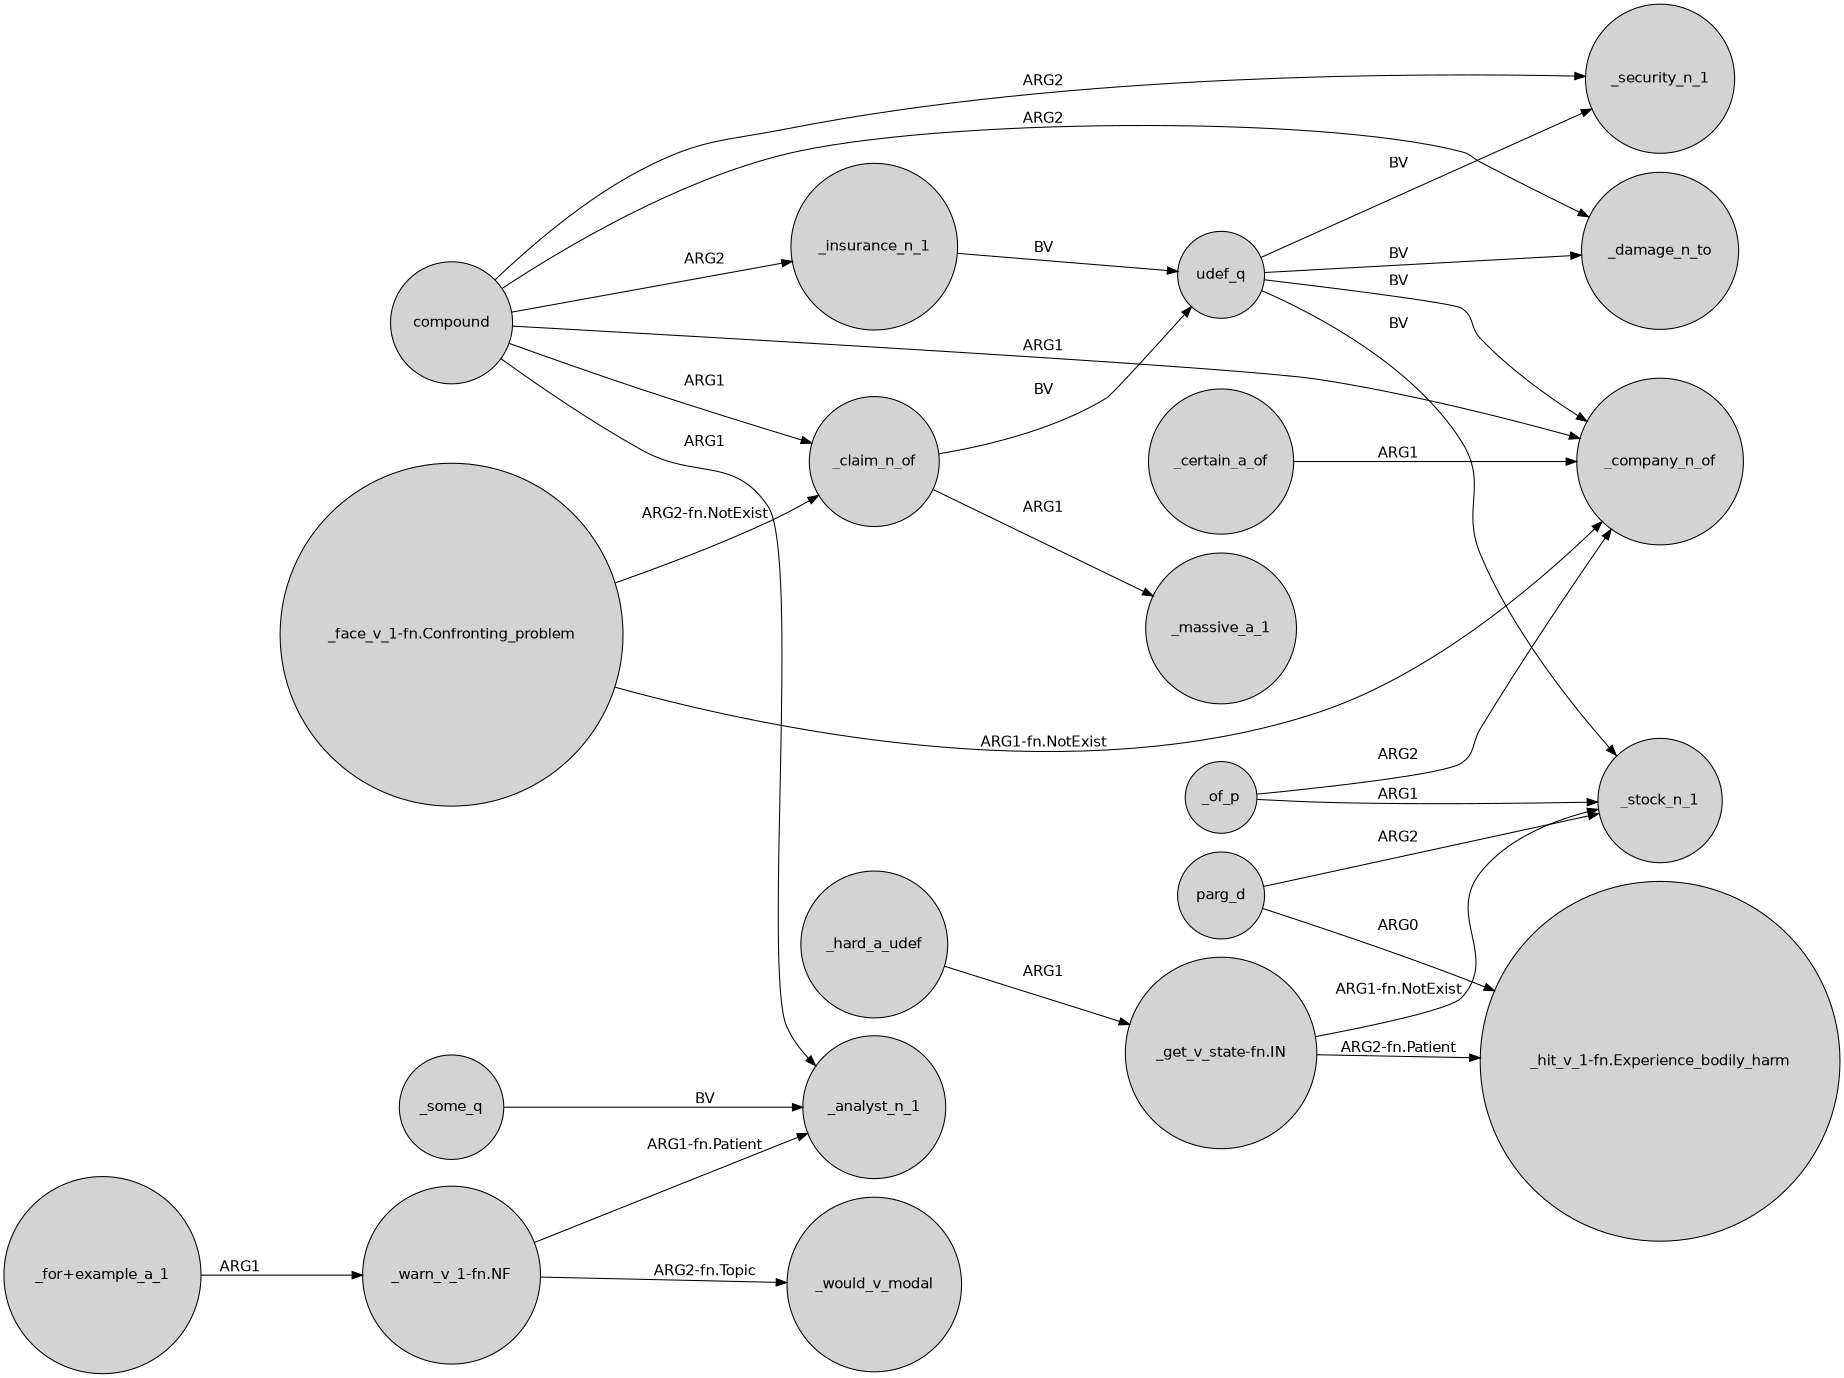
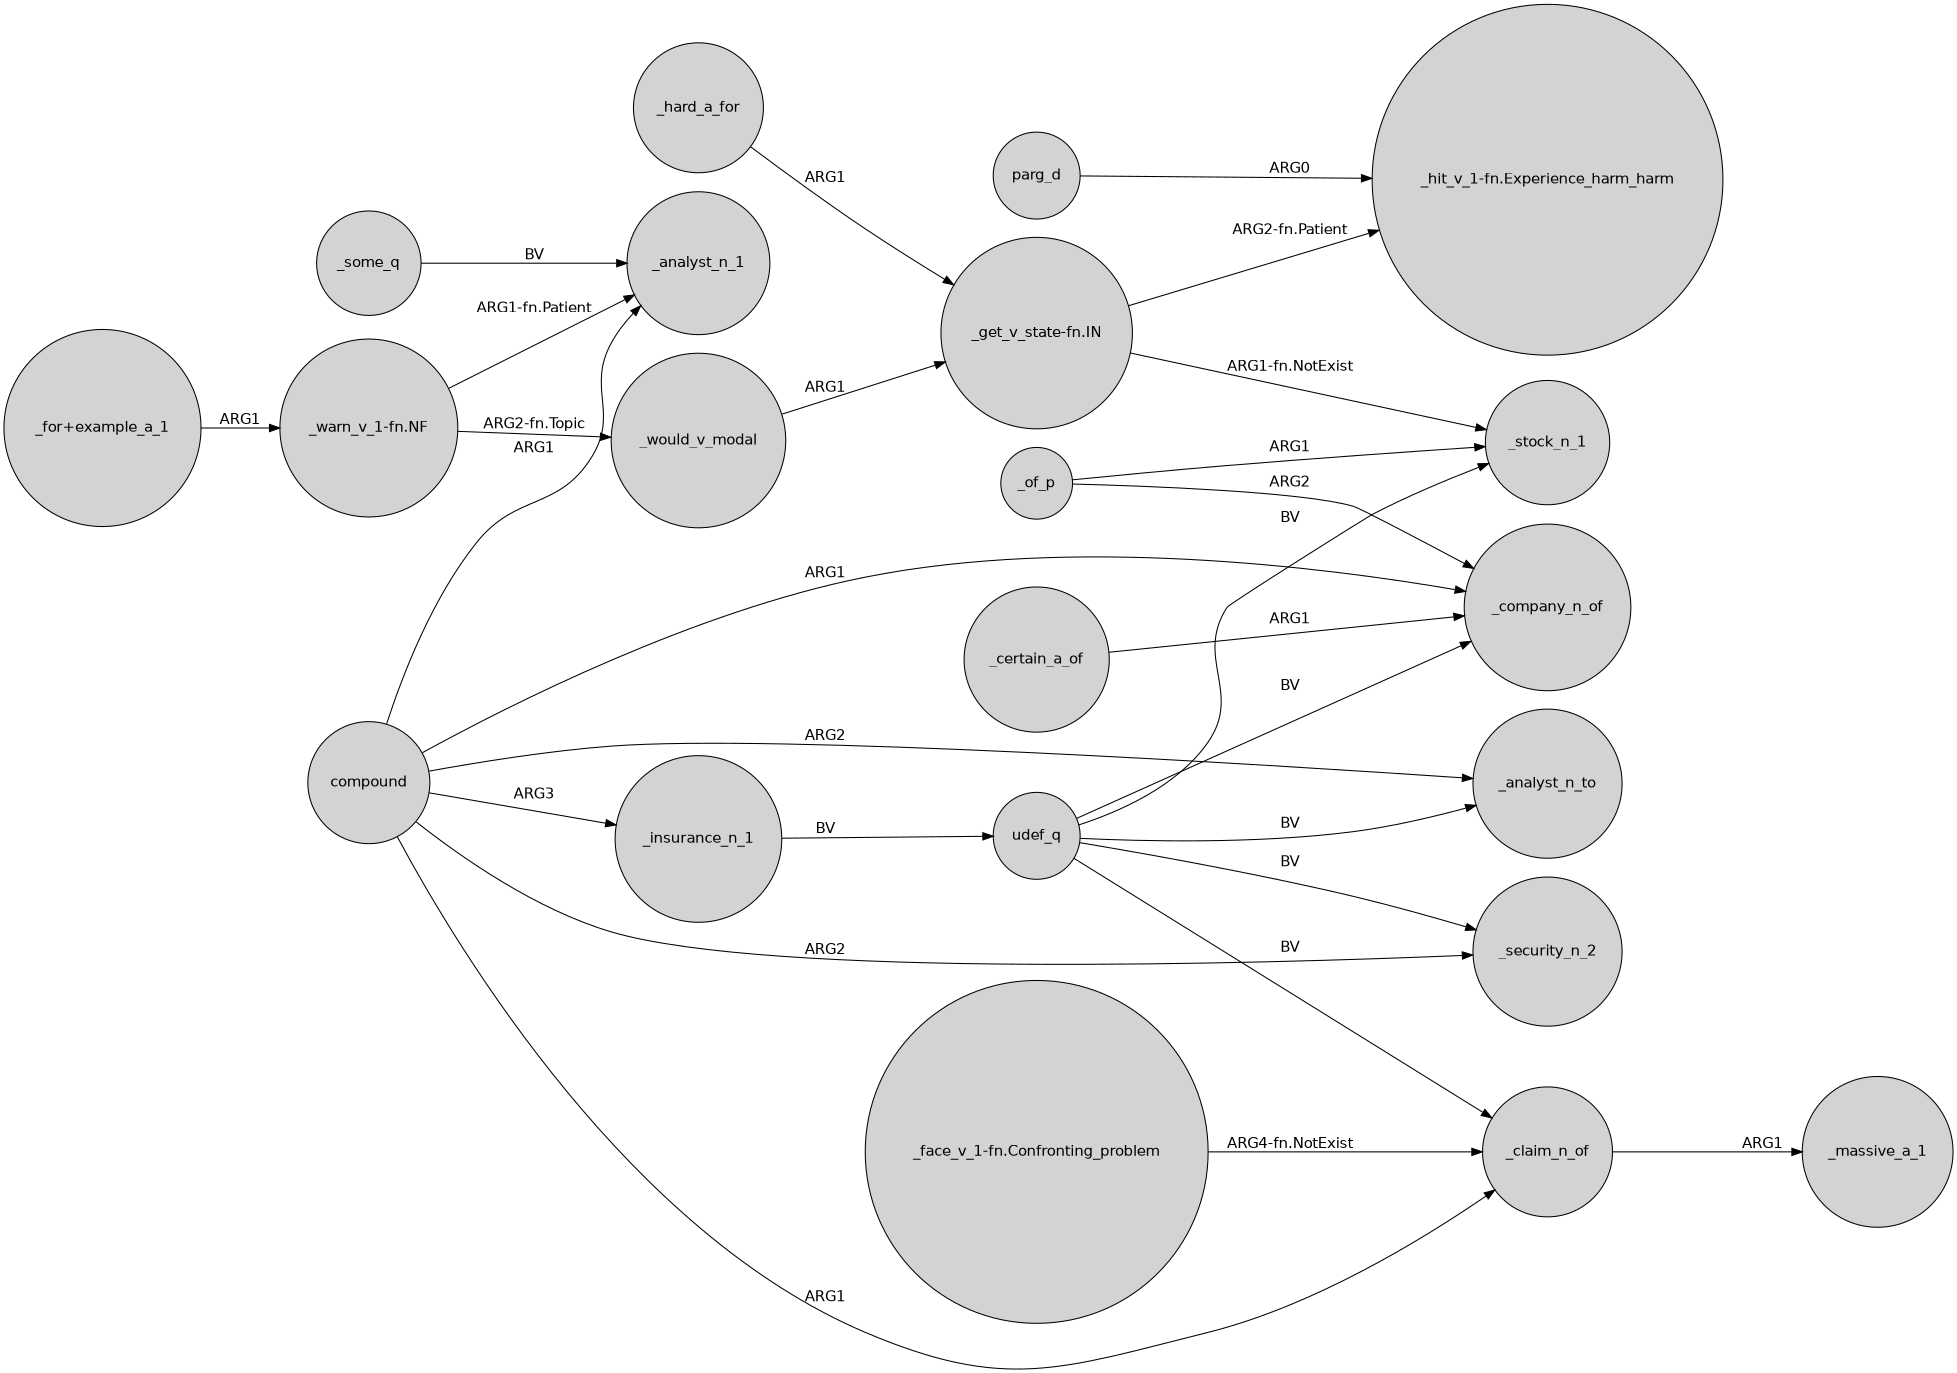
node "_security_n_1": label "_security_n_1" -> "_security_n_2"
node "_damage_n_to": label "_damage_n_to" -> "_analyst_n_to"
edge "compound" -> "_insurance_n_1": label "ARG2" -> "ARG3"
edge "_would_v_modal" -> "_get_v_state-fn.IN": added, label "ARG1"
edge "_claim_n_of" -> "udef_q": reversed
edge "_face_v_1-fn.Confronting_problem" -> "_claim_n_of": label "ARG2-fn.NotExist" -> "ARG4-fn.NotExist"
edge "_face_v_1-fn.Confronting_problem" -> "_company_n_of": removed, label "ARG1-fn.NotExist"
edge "parg_d" -> "_stock_n_1": removed, label "ARG2"
node "_hard_a_udef": label "_hard_a_udef" -> "_hard_a_for"
node "_hit_v_1-fn.Experience_bodily_harm": label "_hit_v_1-fn.Experience_bodily_harm" -> "_hit_v_1-fn.Experience_harm_harm"
